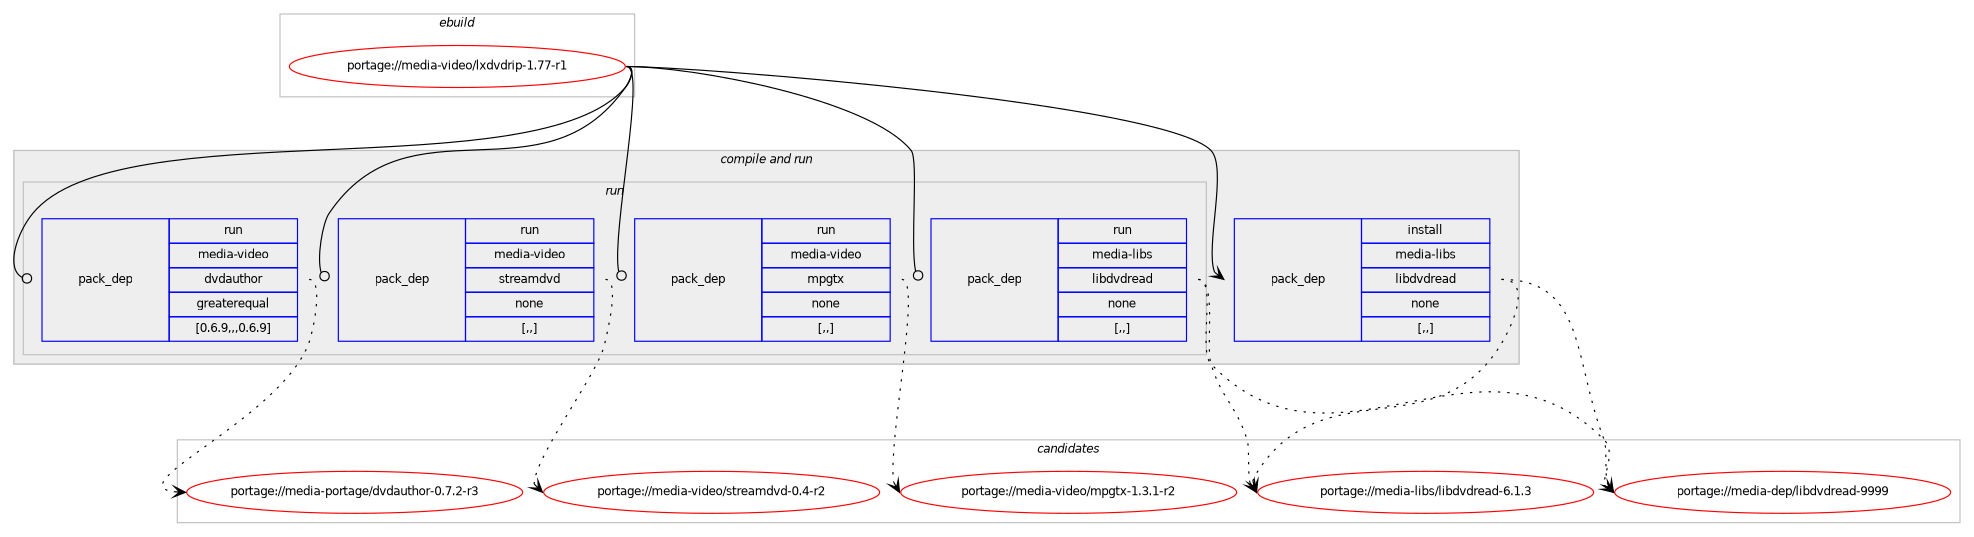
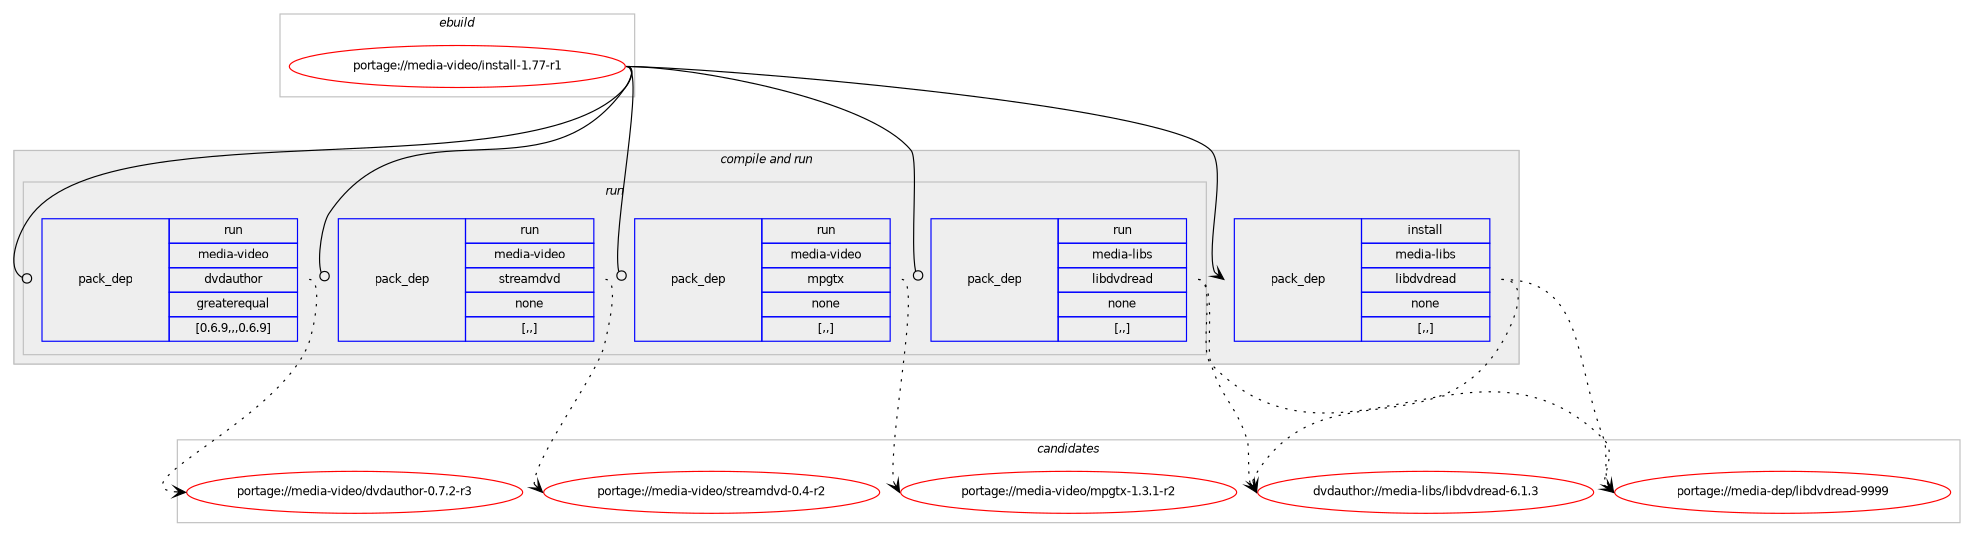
node "portage://media-video/lxdvdrip-1.77-r1": label "portage://media-video/lxdvdrip-1.77-r1" -> "portage://media-video/install-1.77-r1"
node "portage://media-portage/dvdauthor-0.7.2-r3": label "portage://media-portage/dvdauthor-0.7.2-r3" -> "portage://media-video/dvdauthor-0.7.2-r3"
node "portage://media-libs/libdvdread-6.1.3": label "portage://media-libs/libdvdread-6.1.3" -> "dvdauthor://media-libs/libdvdread-6.1.3"
